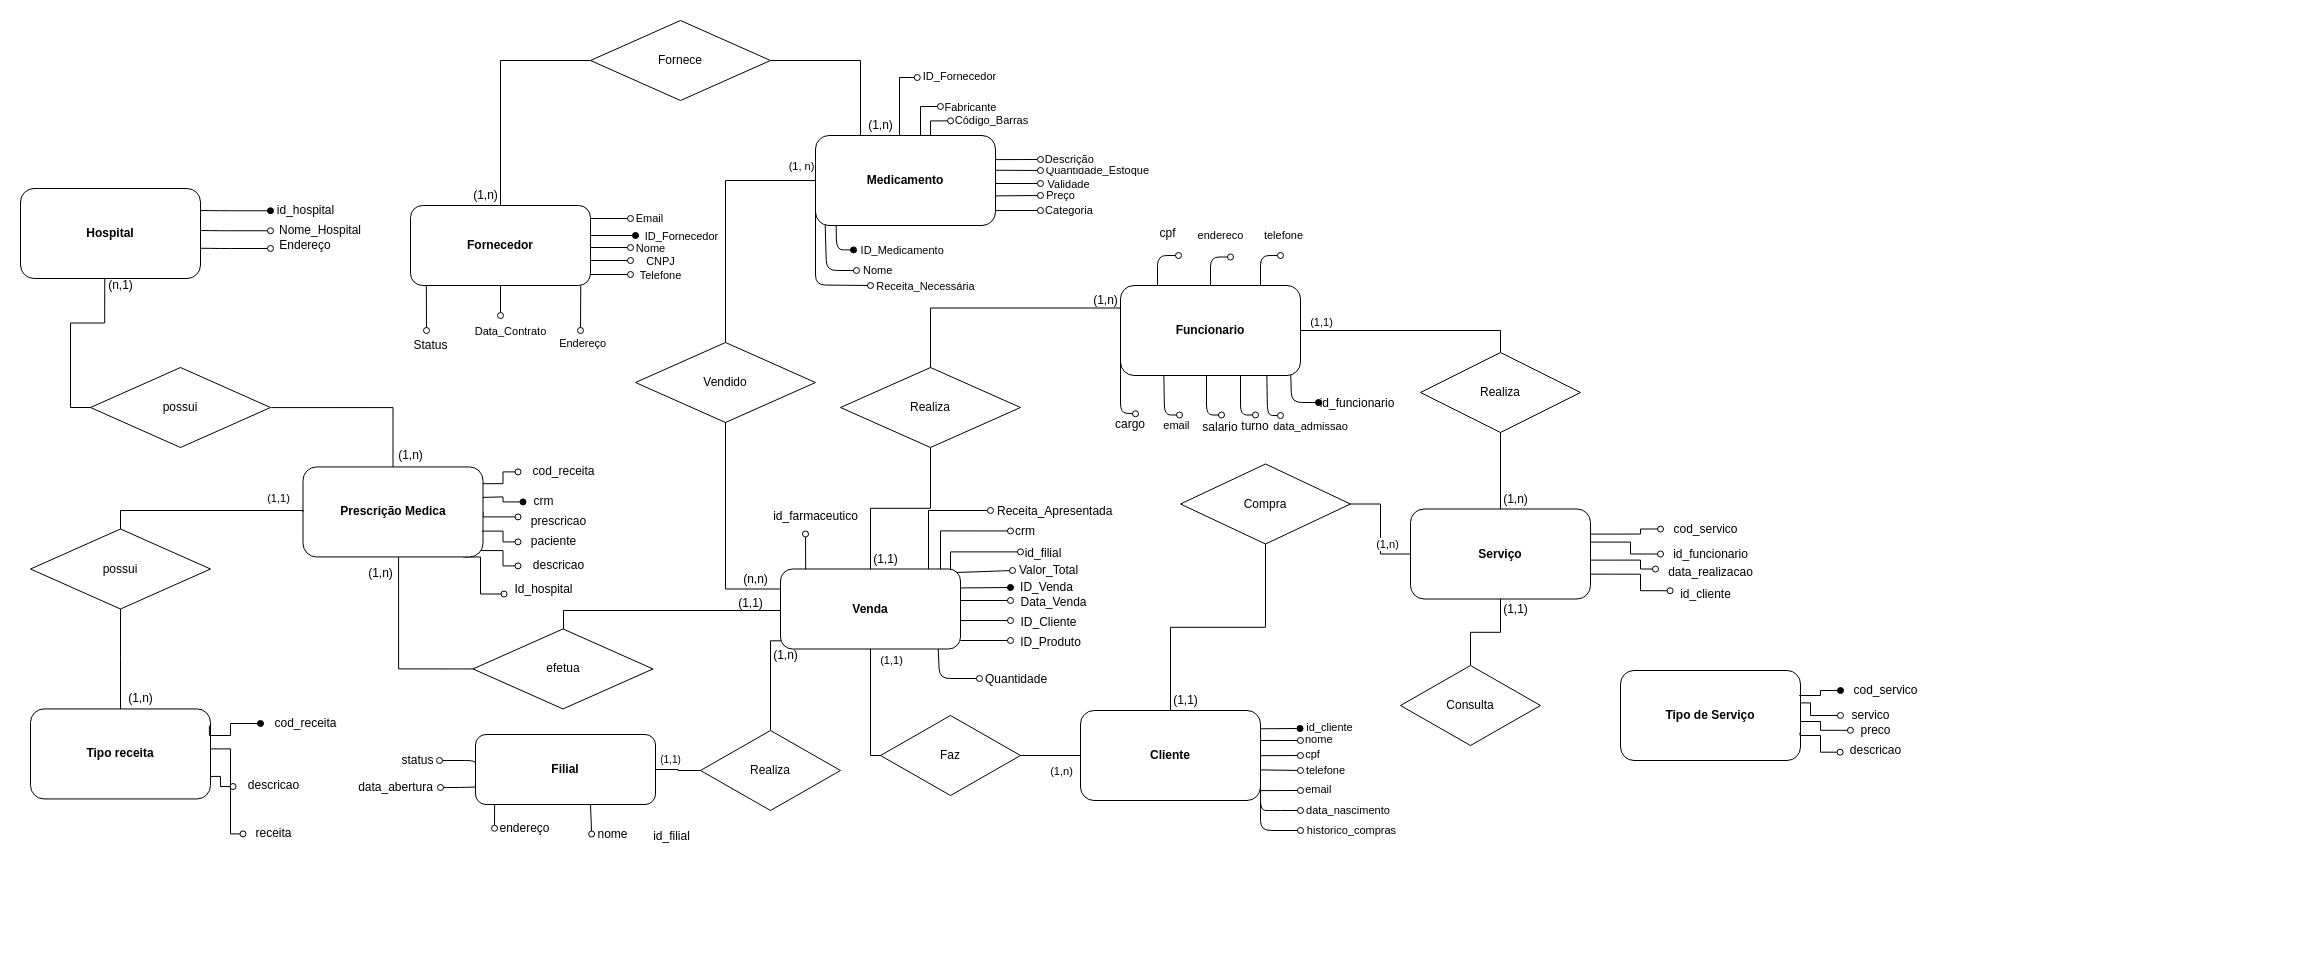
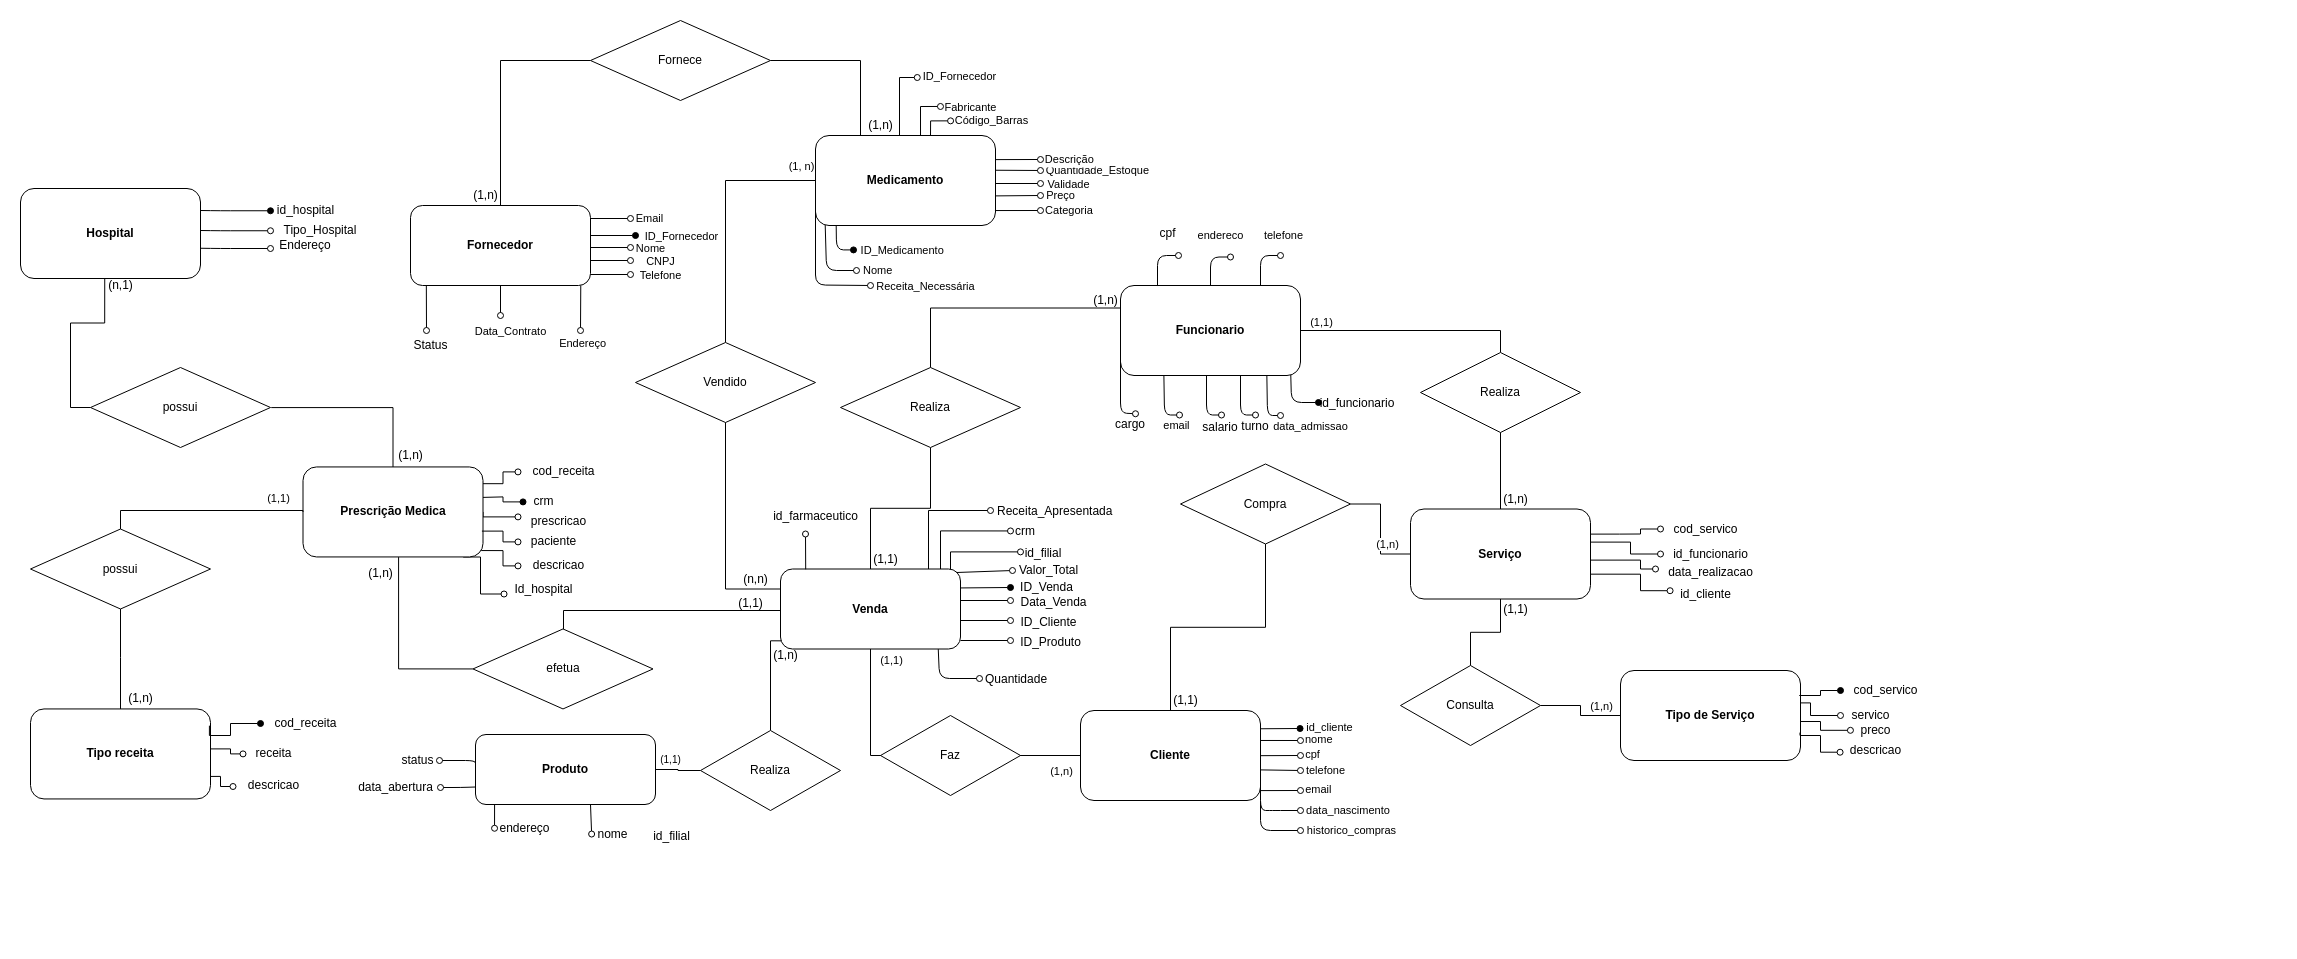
node "Nome_Hospital": label "Nome_Hospital" -> "Tipo_Hospital"
edge "Consulta" -- "Tipo de Serviço": added, label "(1,n)"
node "Filial": label "Filial" -> "Produto"
node "receita": moved (273, 834) -> (273, 754)
